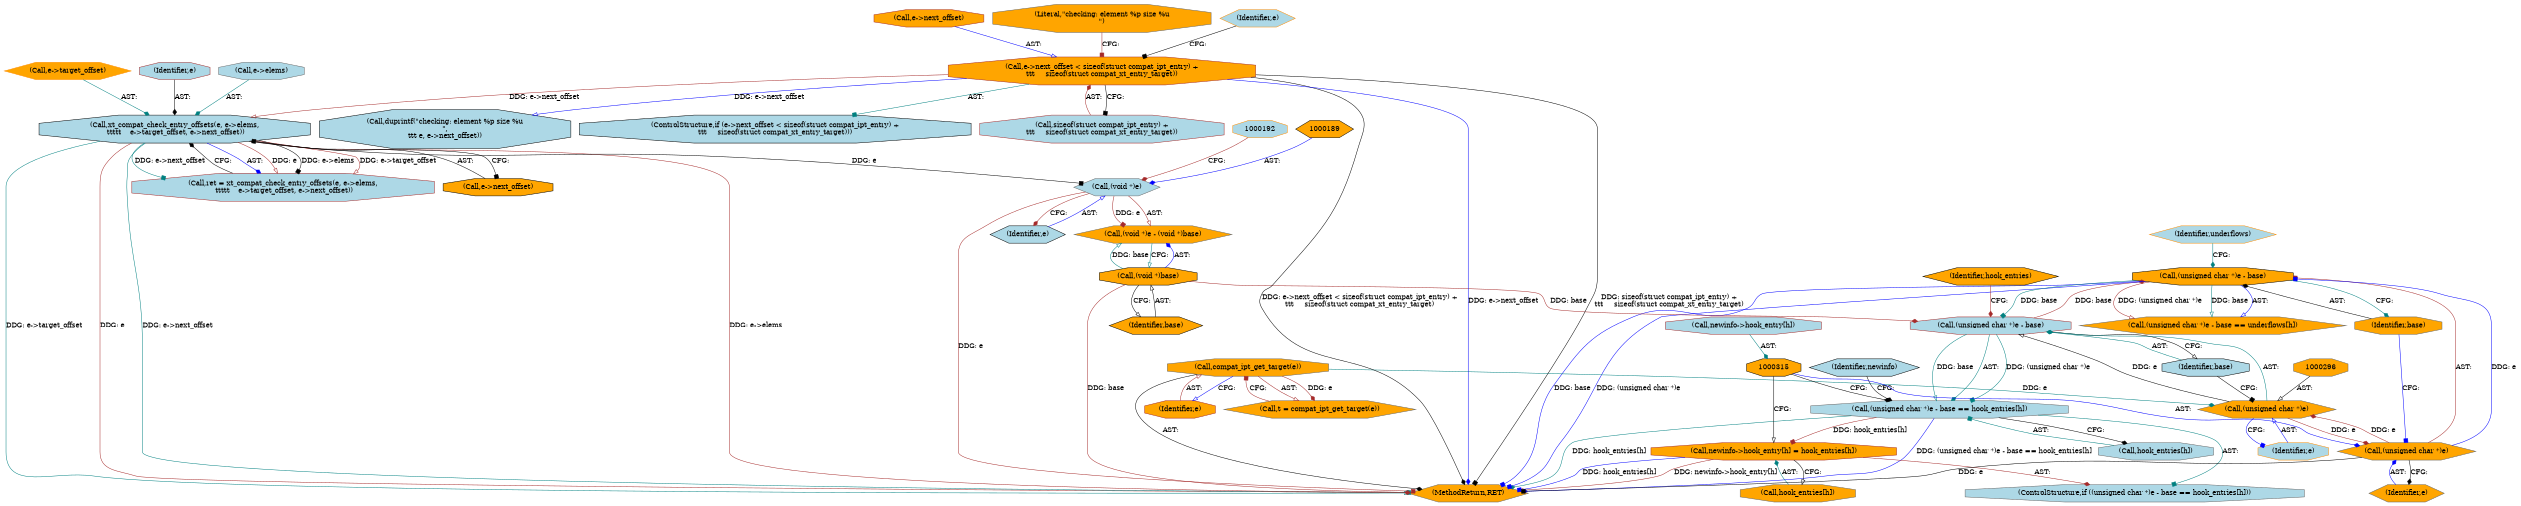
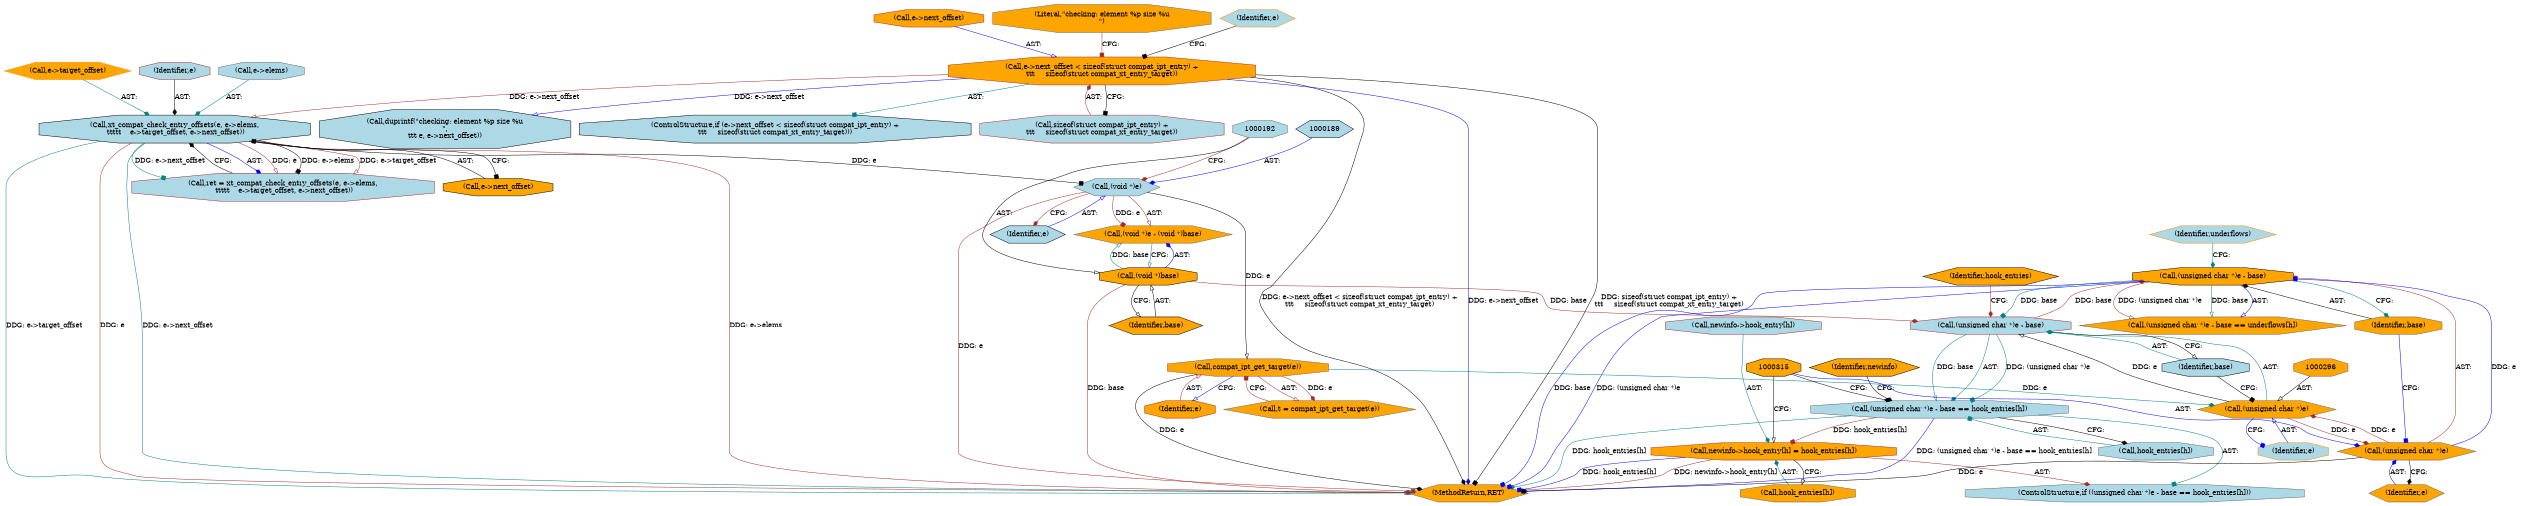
node "1000192": color darkorange -> gray40
node "1000189": fillcolor orange -> lightblue
edge "1000192" -> "(Call,(void *)base)": added, label "AST:"
edge "(Call,(void *)e)" -> "(Call,compat_ipt_get_target(e))": added, label "DDG: e"
edge "(Call,newinfo->hook_entry[h])" -> "1000315": now "(Call,newinfo->hook_entry[h])" -> "(Call,newinfo->hook_entry[h] = hook_entries[h])"
node "(Identifier,newinfo)": fillcolor lightblue -> orange
edge "(Call,compat_ipt_get_target(e))" -> "(MethodReturn,RET)": label "AST: " -> "DDG: e"
